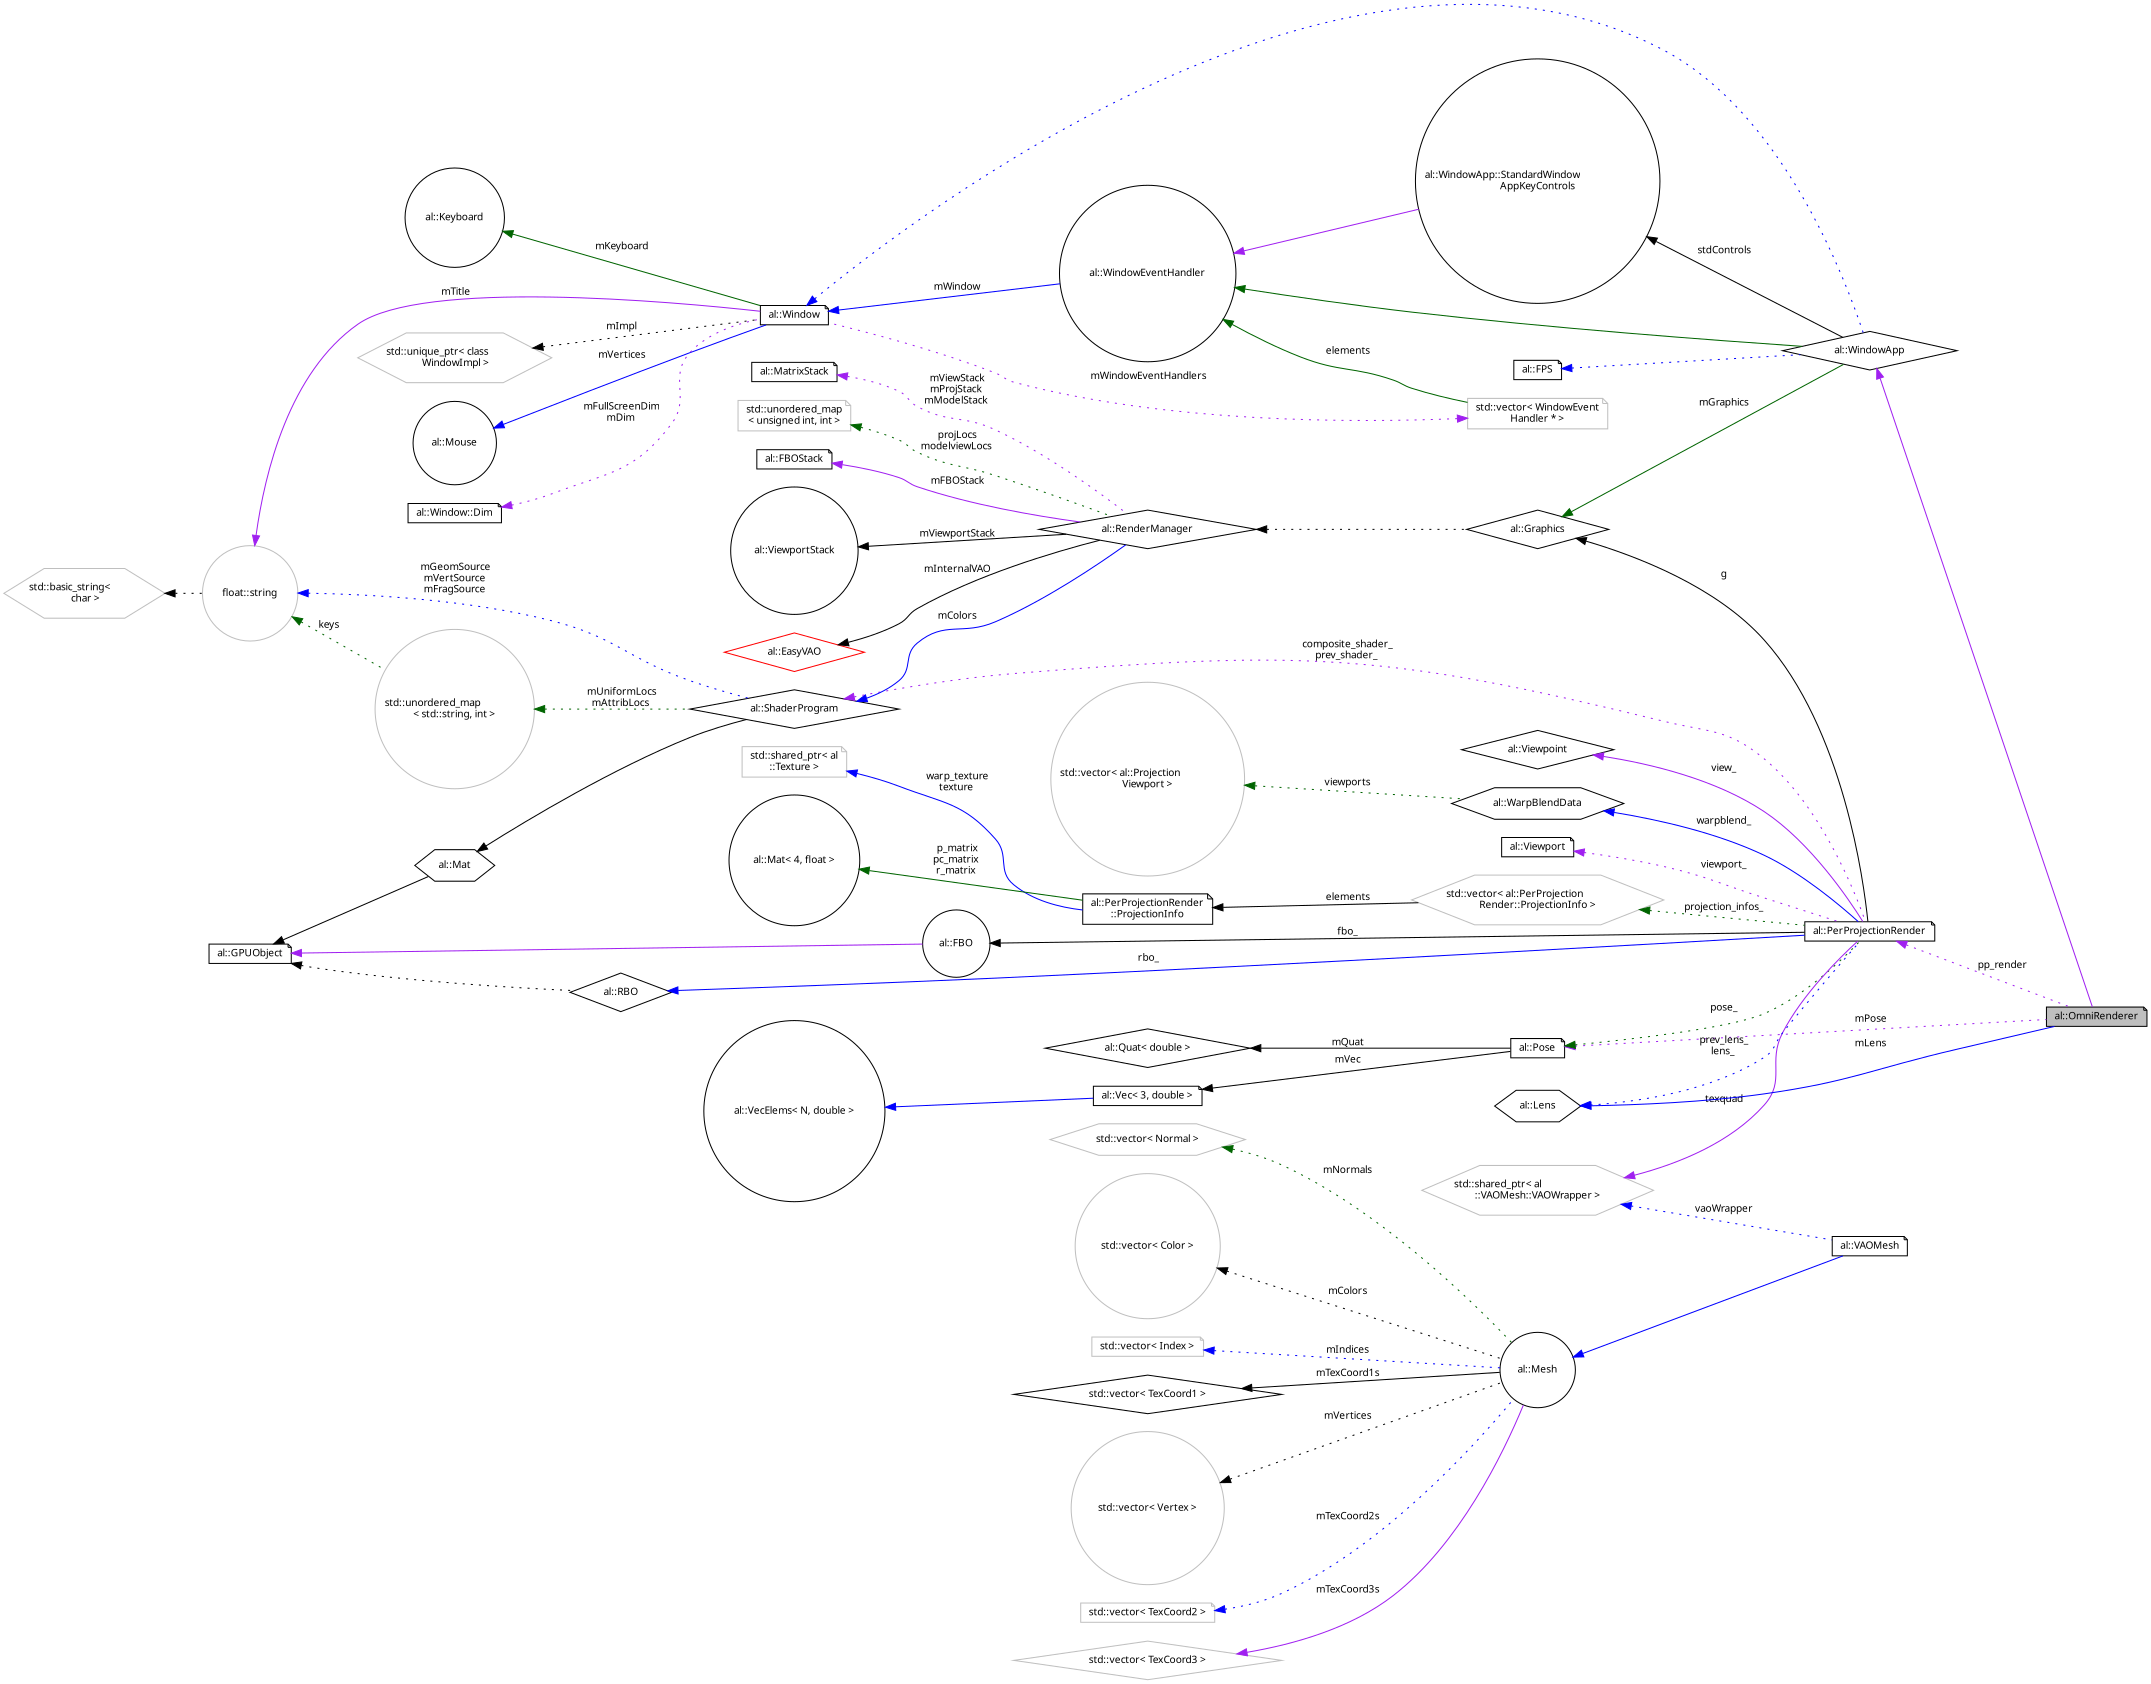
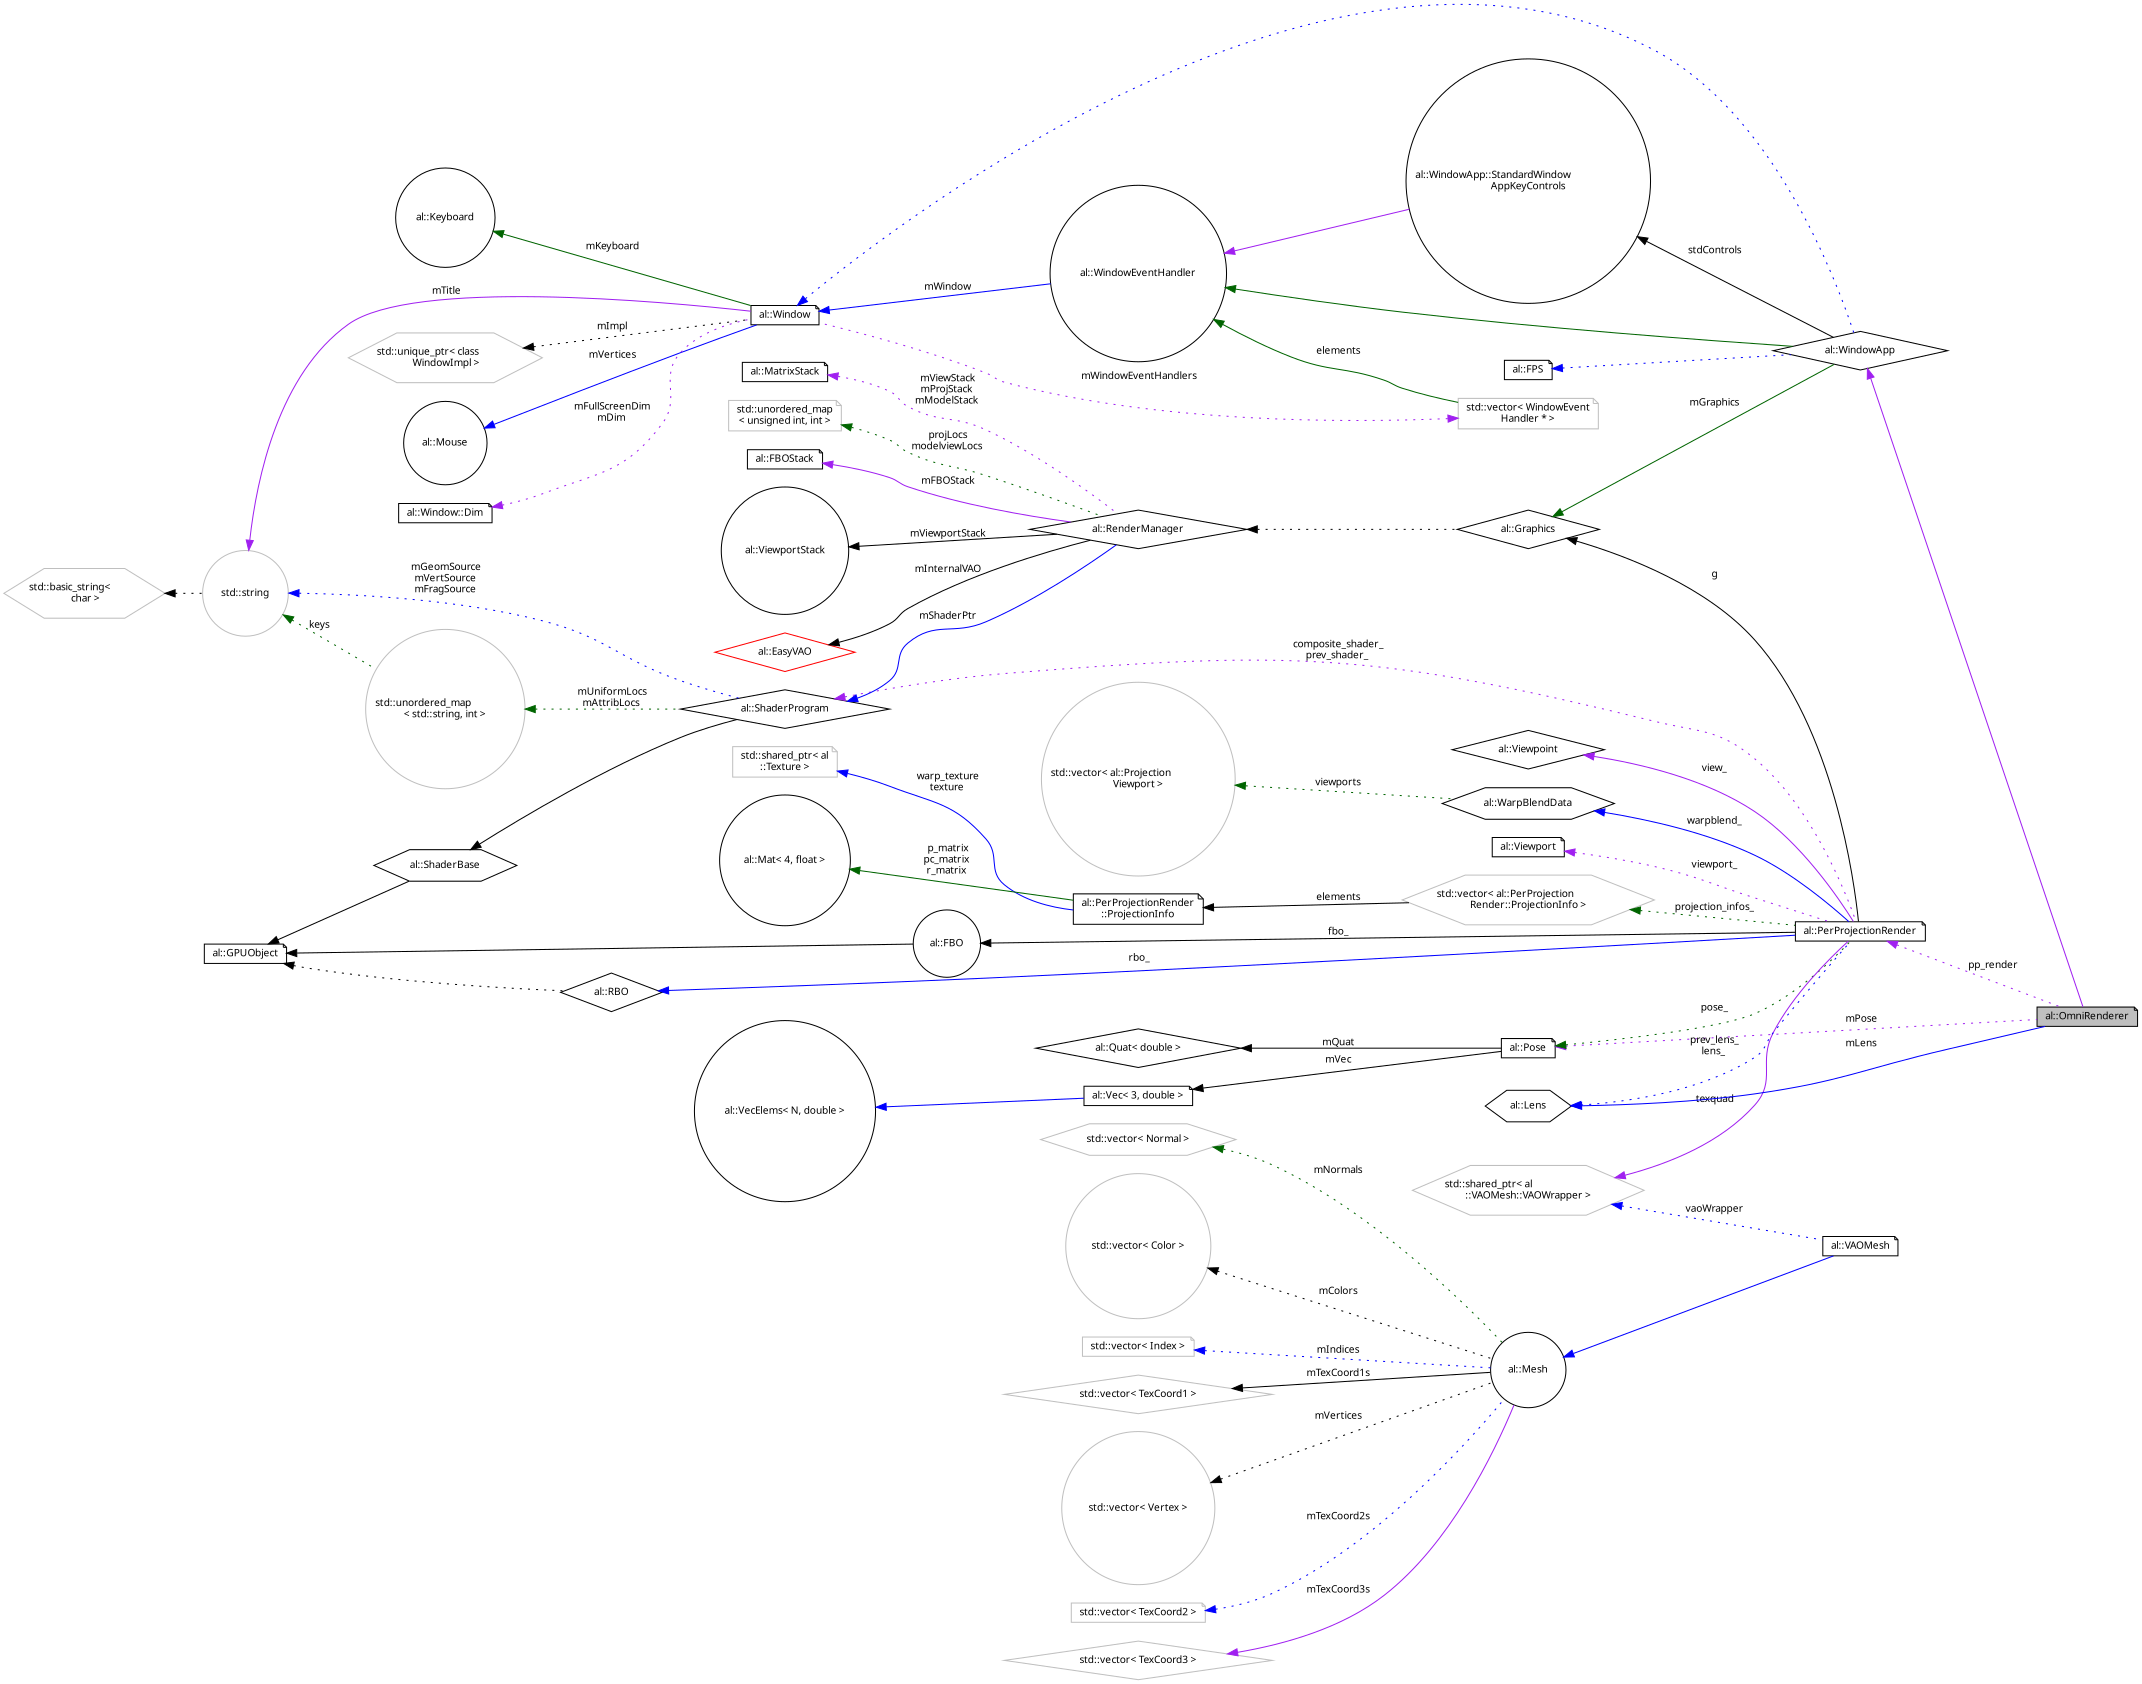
node "float::string": label "float::string" -> "std::string"
edge "al::RenderManager" -> "al::ShaderProgram": label " mColors" -> " mShaderPtr"
node "al::Mat": label "al::Mat" -> "al::ShaderBase"
edge "al::FBO" -> "al::GPUObject": color purple -> black
node "std::vector< TexCoord1 >": color black -> grey75
